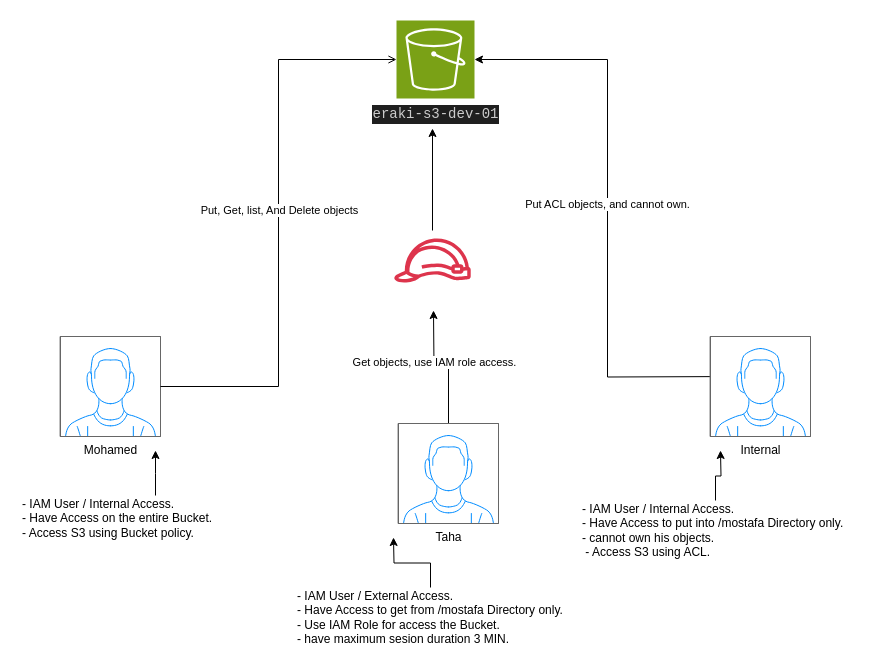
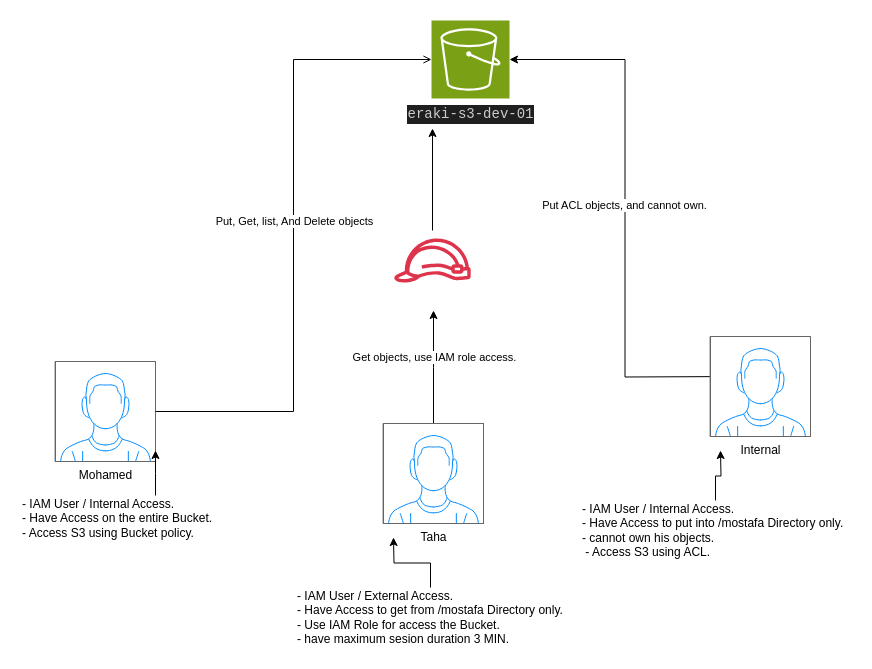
node "eraki-s3-dev-01": moved (436, 60) -> (471, 60)
node "Mohamed": moved (111, 387) -> (106, 412)
node "Taha": moved (449, 474) -> (434, 474)
